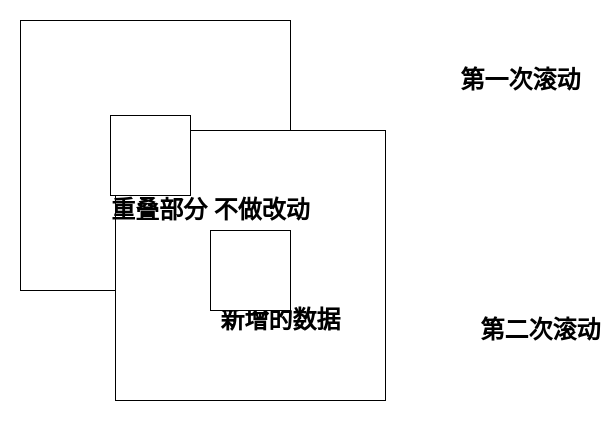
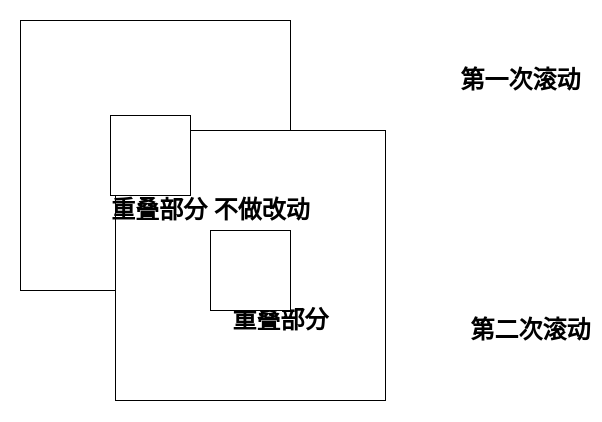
node "新增的数据": label "新增的数据" -> "重叠部分"
node "第二次滚动": moved (541, 331) -> (531, 331)
